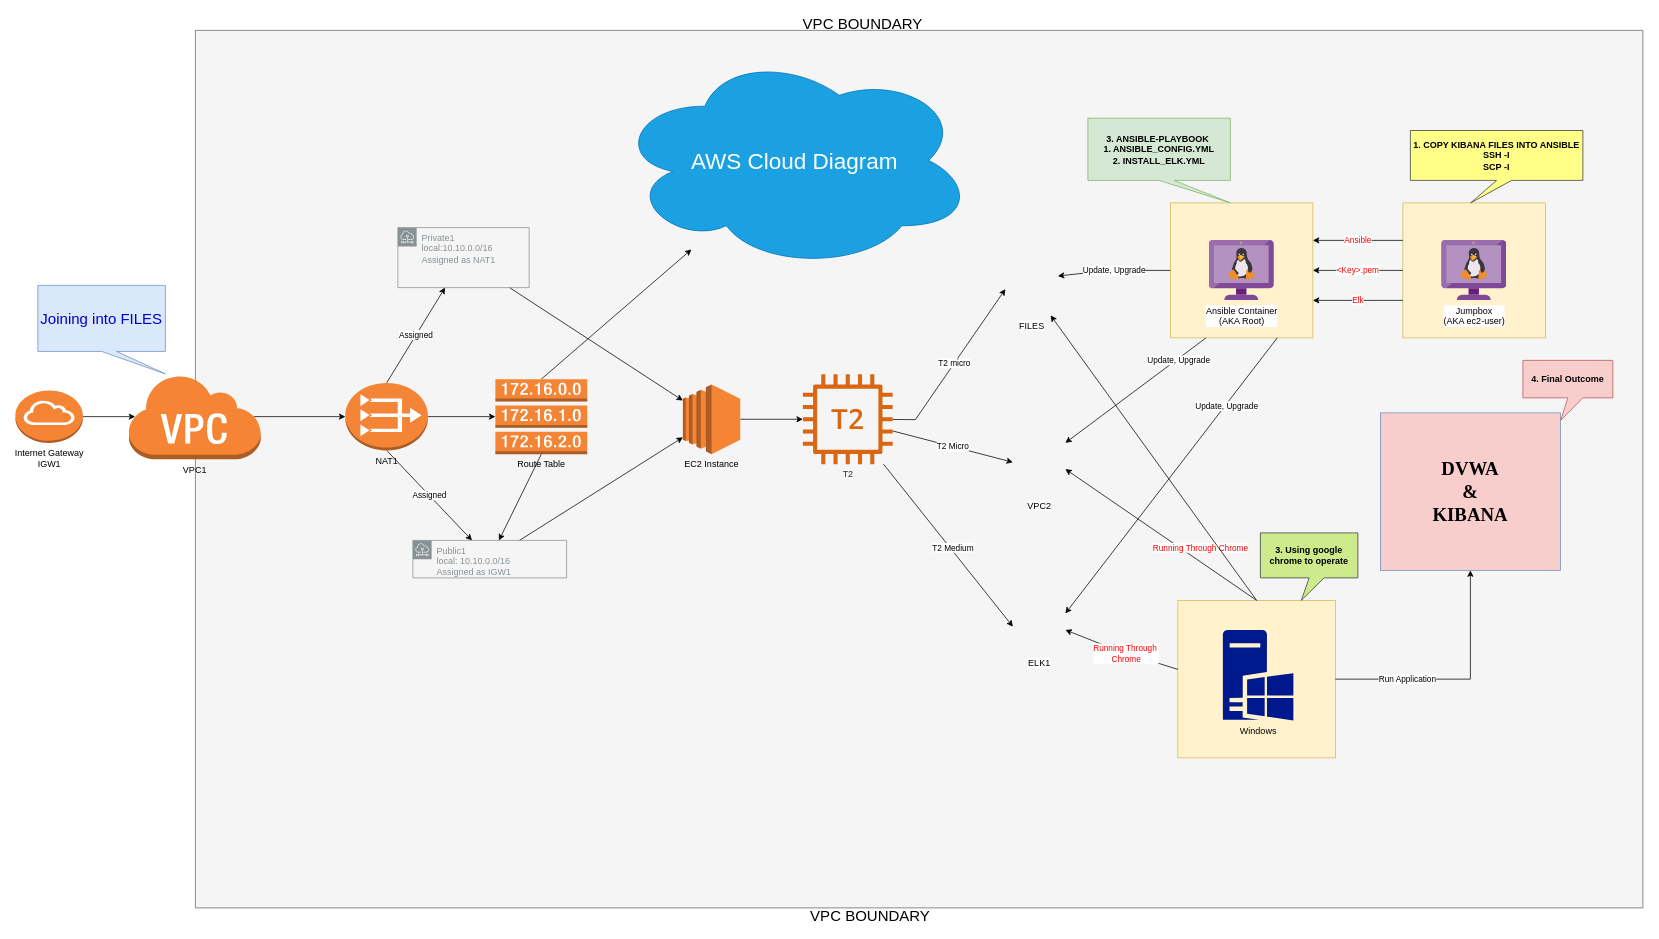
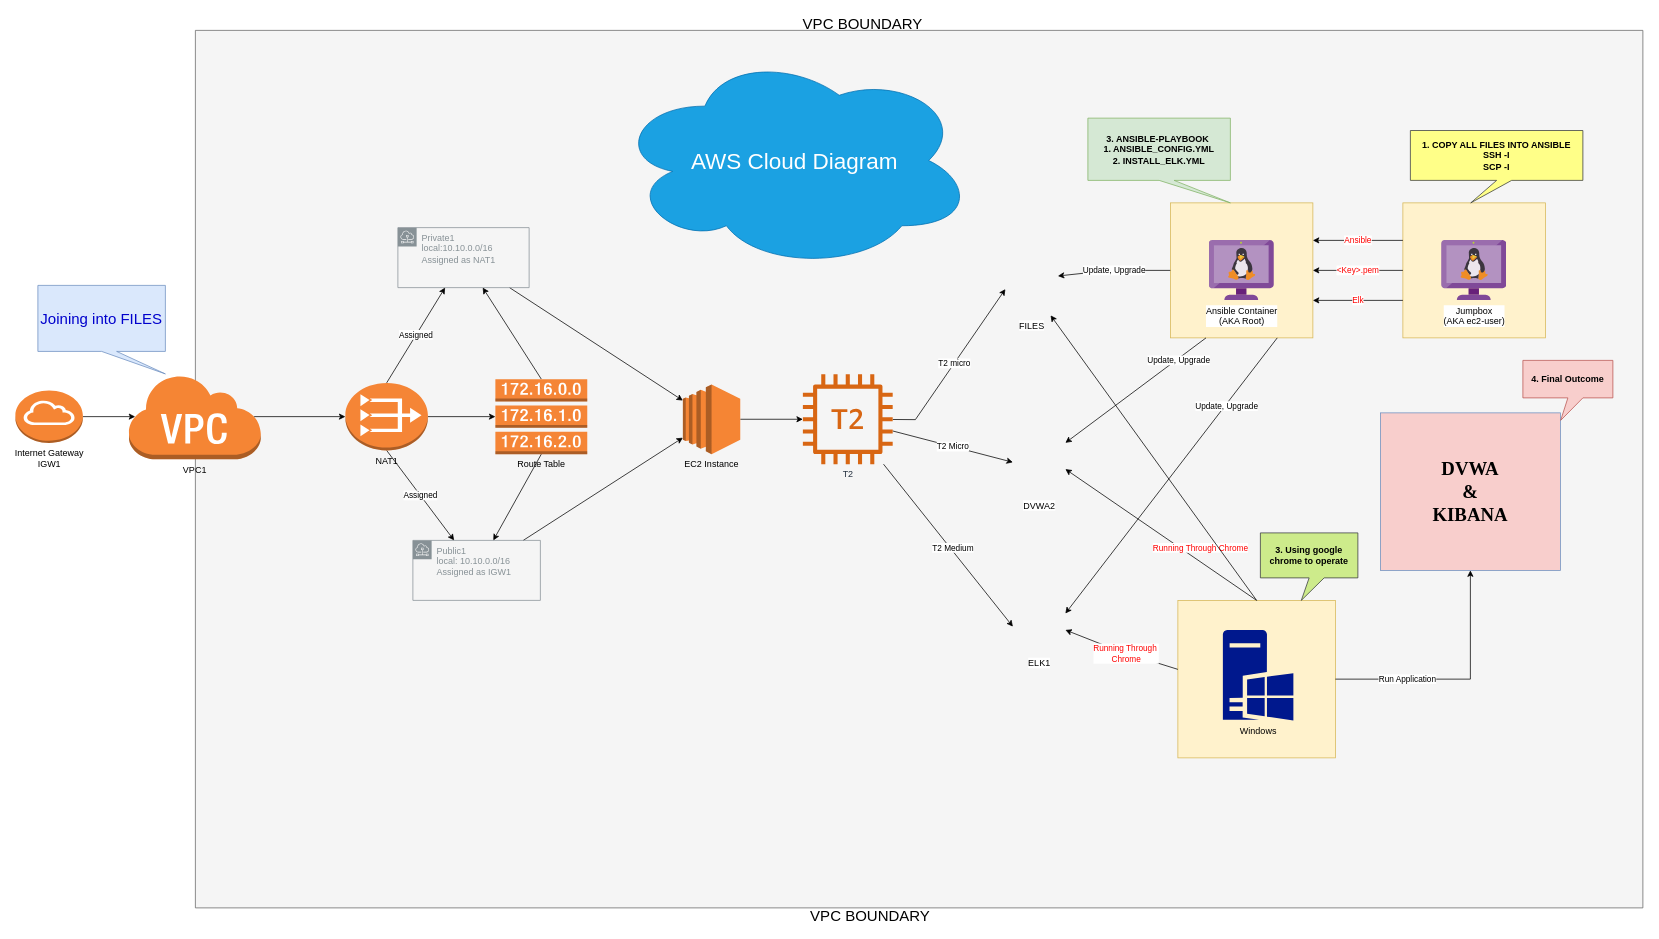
node "1. COPY KIBANA FILES INTO ANSIBLE SSH -I SCP -I": label "1. COPY KIBANA FILES INTO ANSIBLE SSH -I SCP -I" -> "1. COPY ALL FILES INTO ANSIBLE SSH -I SCP -I"
edge "Route Table" -> "AWS Cloud Diagram": now "Route Table" -> "Private1 local:10.10.0.0/16 Assigned as NAT1"
node "VPC2": label "VPC2" -> "DVWA2"
node "Public1 local: 10.10.0.0/16 Assigned as IGW1": size 154x38 -> 128x60
